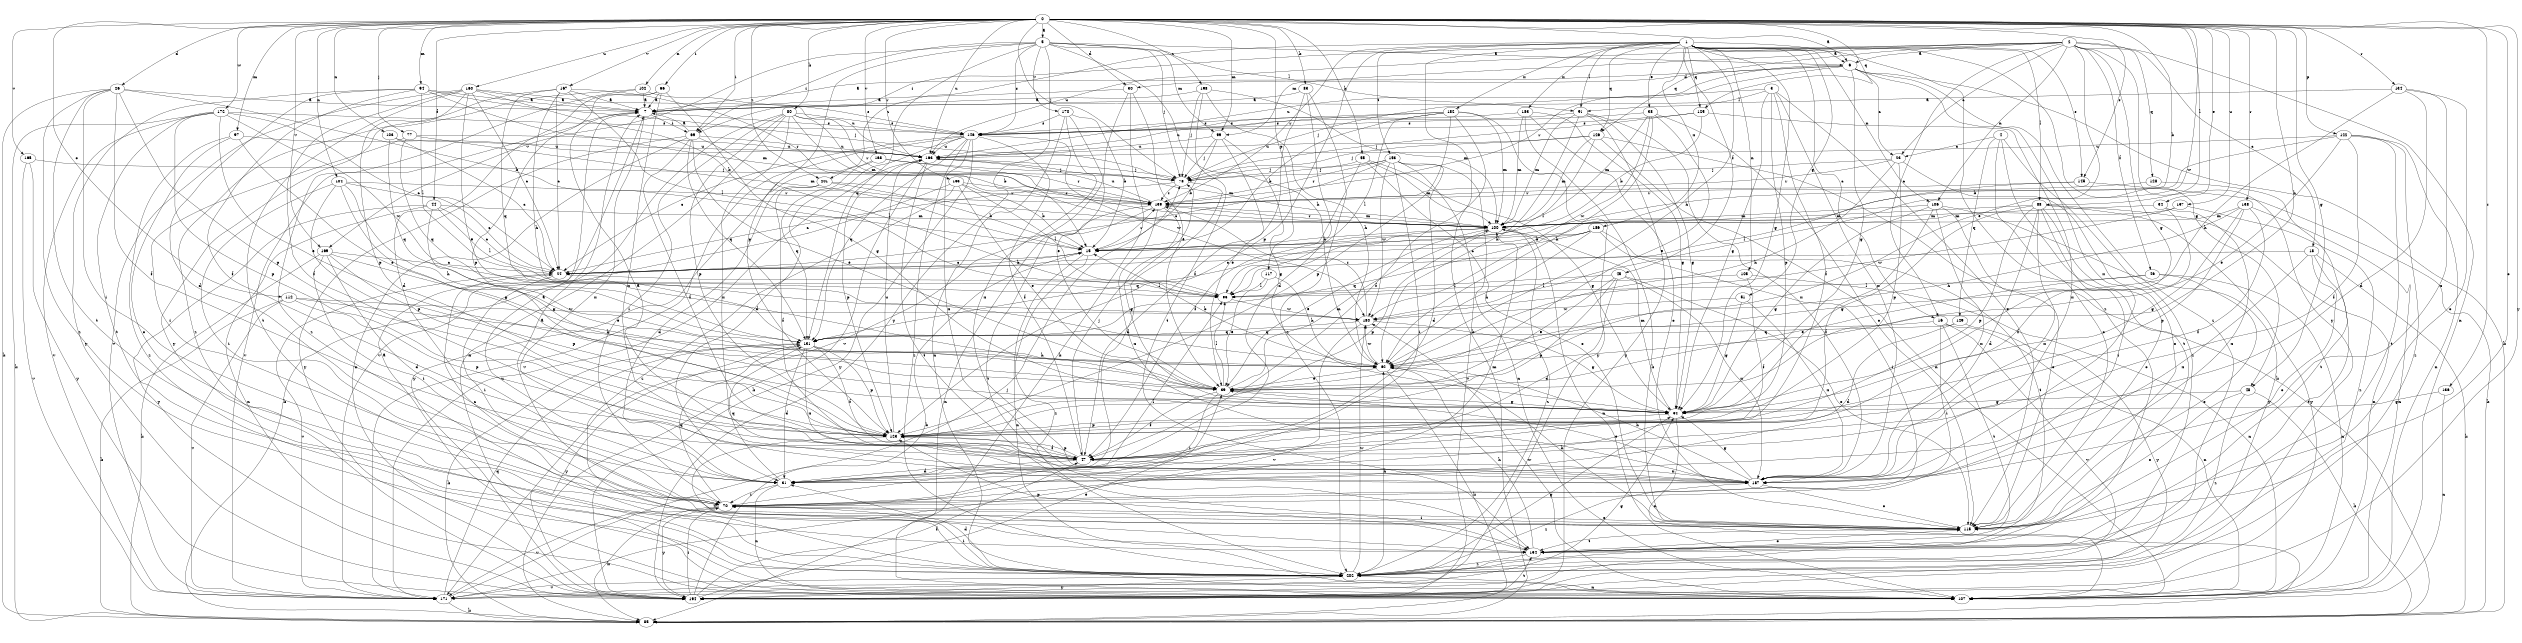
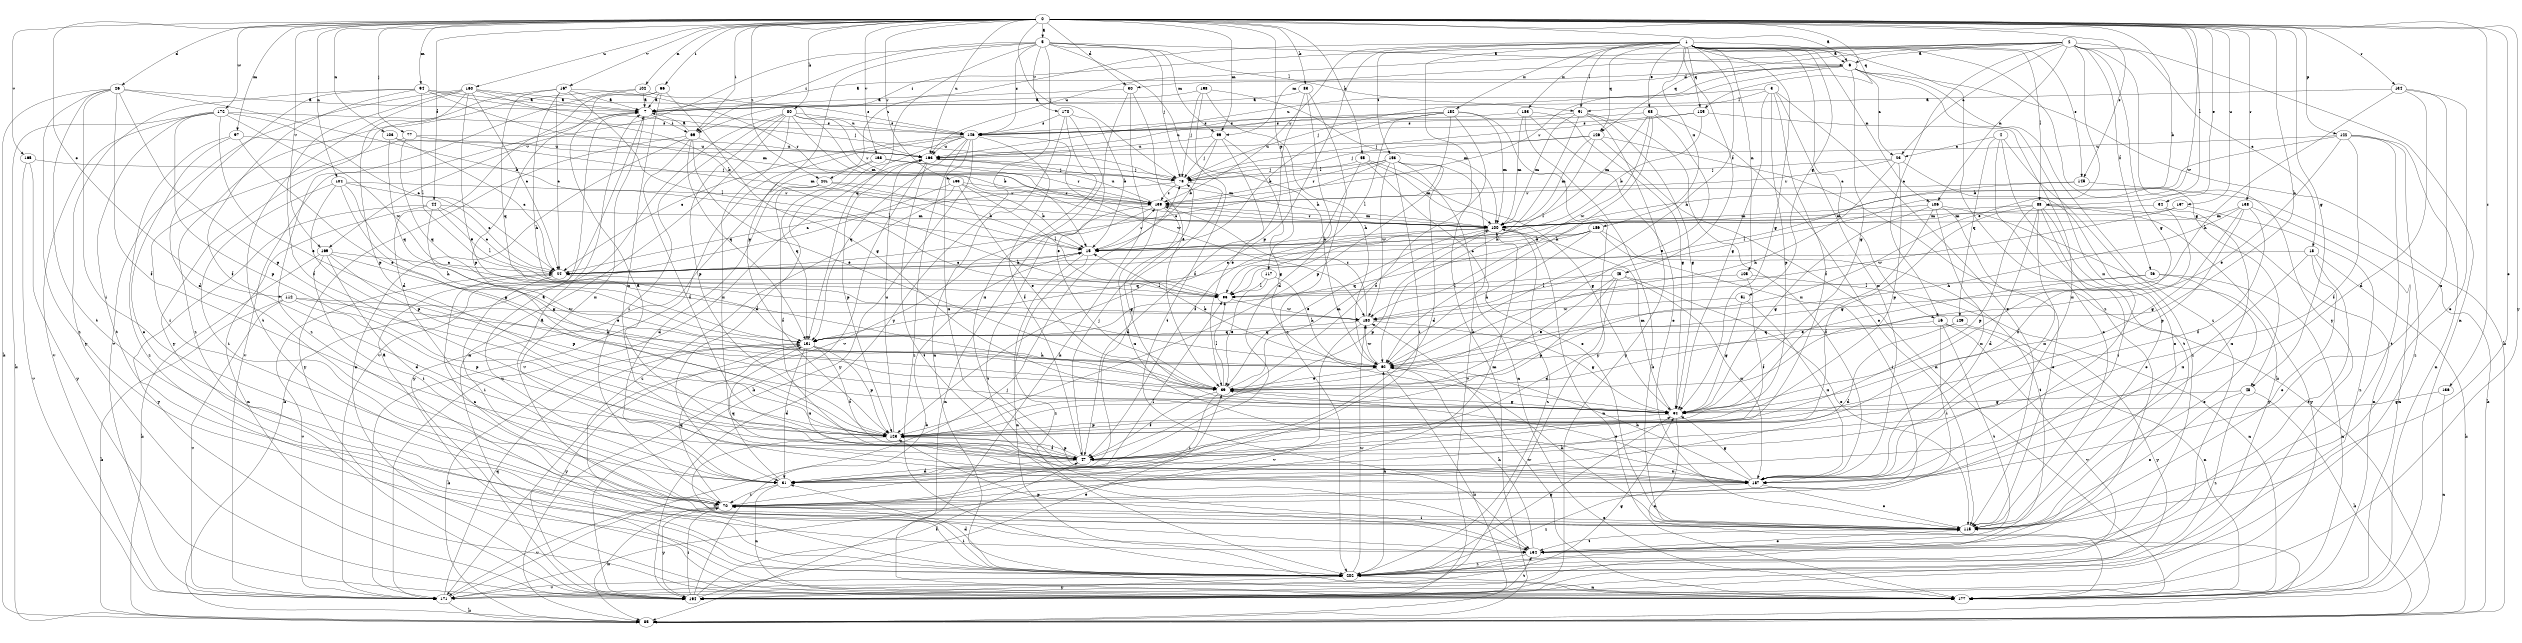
edge "0" -> "198": removed, label "z"
edge "69" -> "163": removed, label "u"
edge "153" -> "78": label "j" -> "l"
node "128": removed
node "107": label "107" -> "177"
